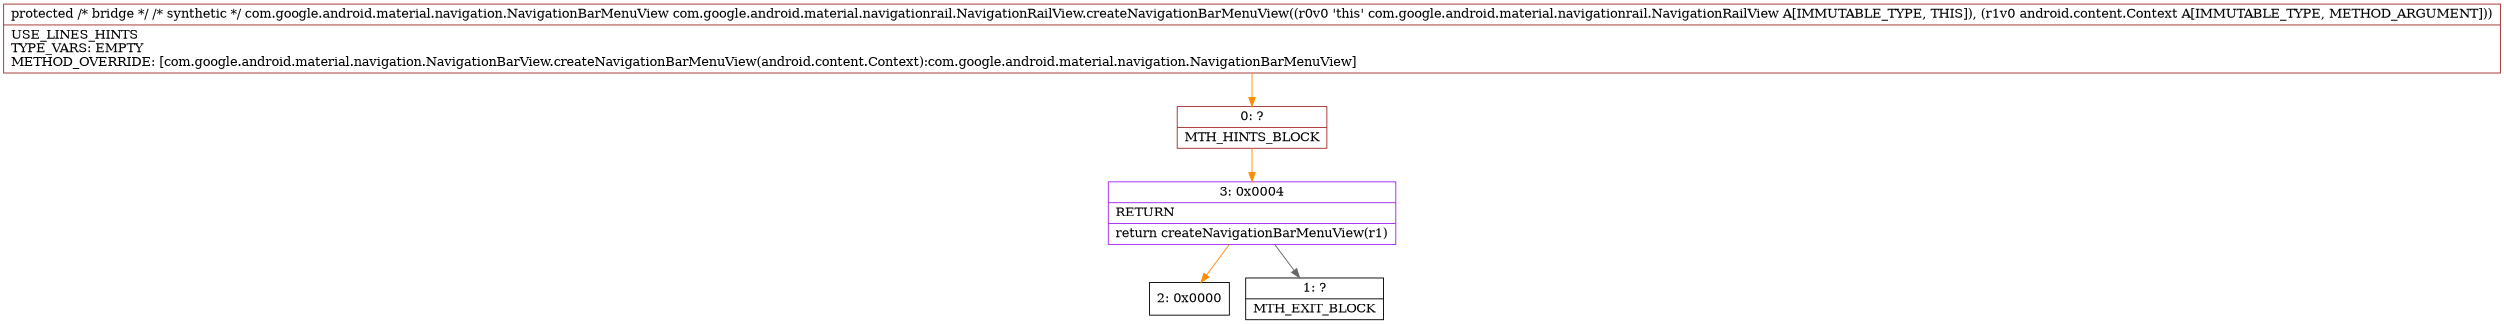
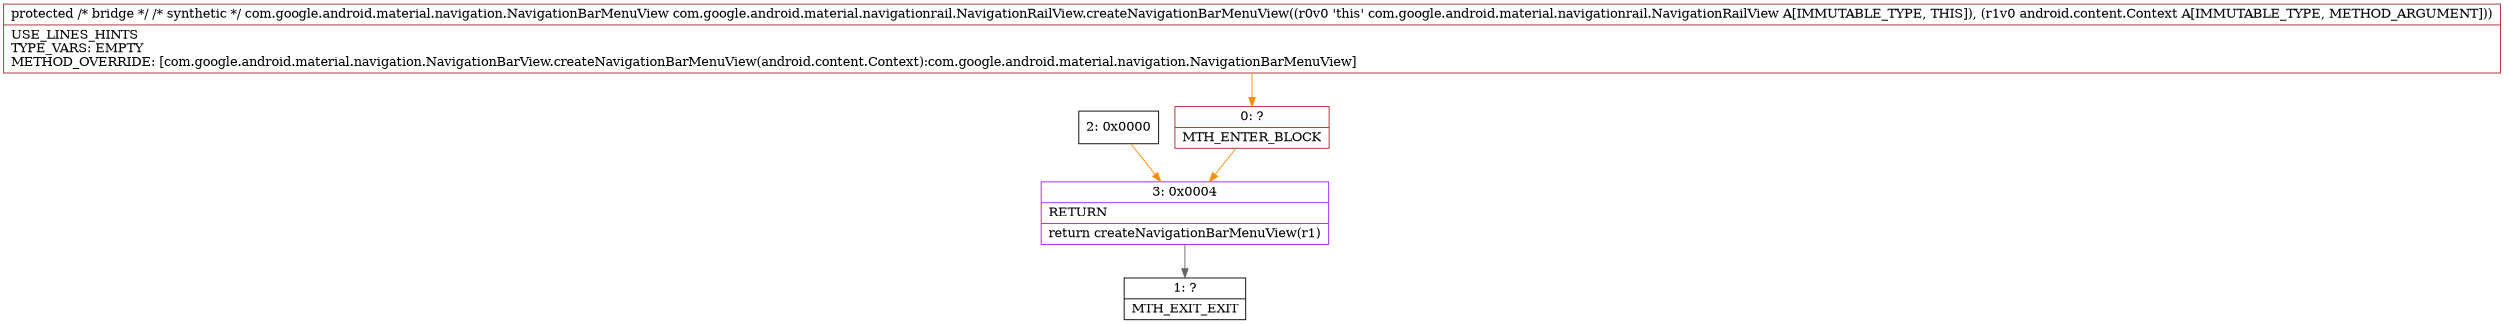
node "0: ?": text "MTH_HINTS_BLOCK" -> "MTH_ENTER_BLOCK"
edge "3: 0x0004" -> "2: 0x0000": reversed
node "1: ?": text "MTH_EXIT_BLOCK" -> "MTH_EXIT_EXIT"
